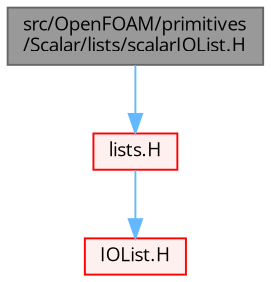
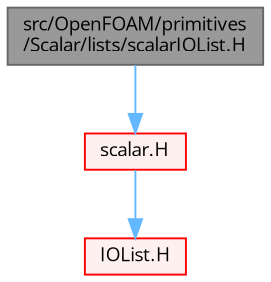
node "lists.H": label "lists.H" -> "scalar.H"
